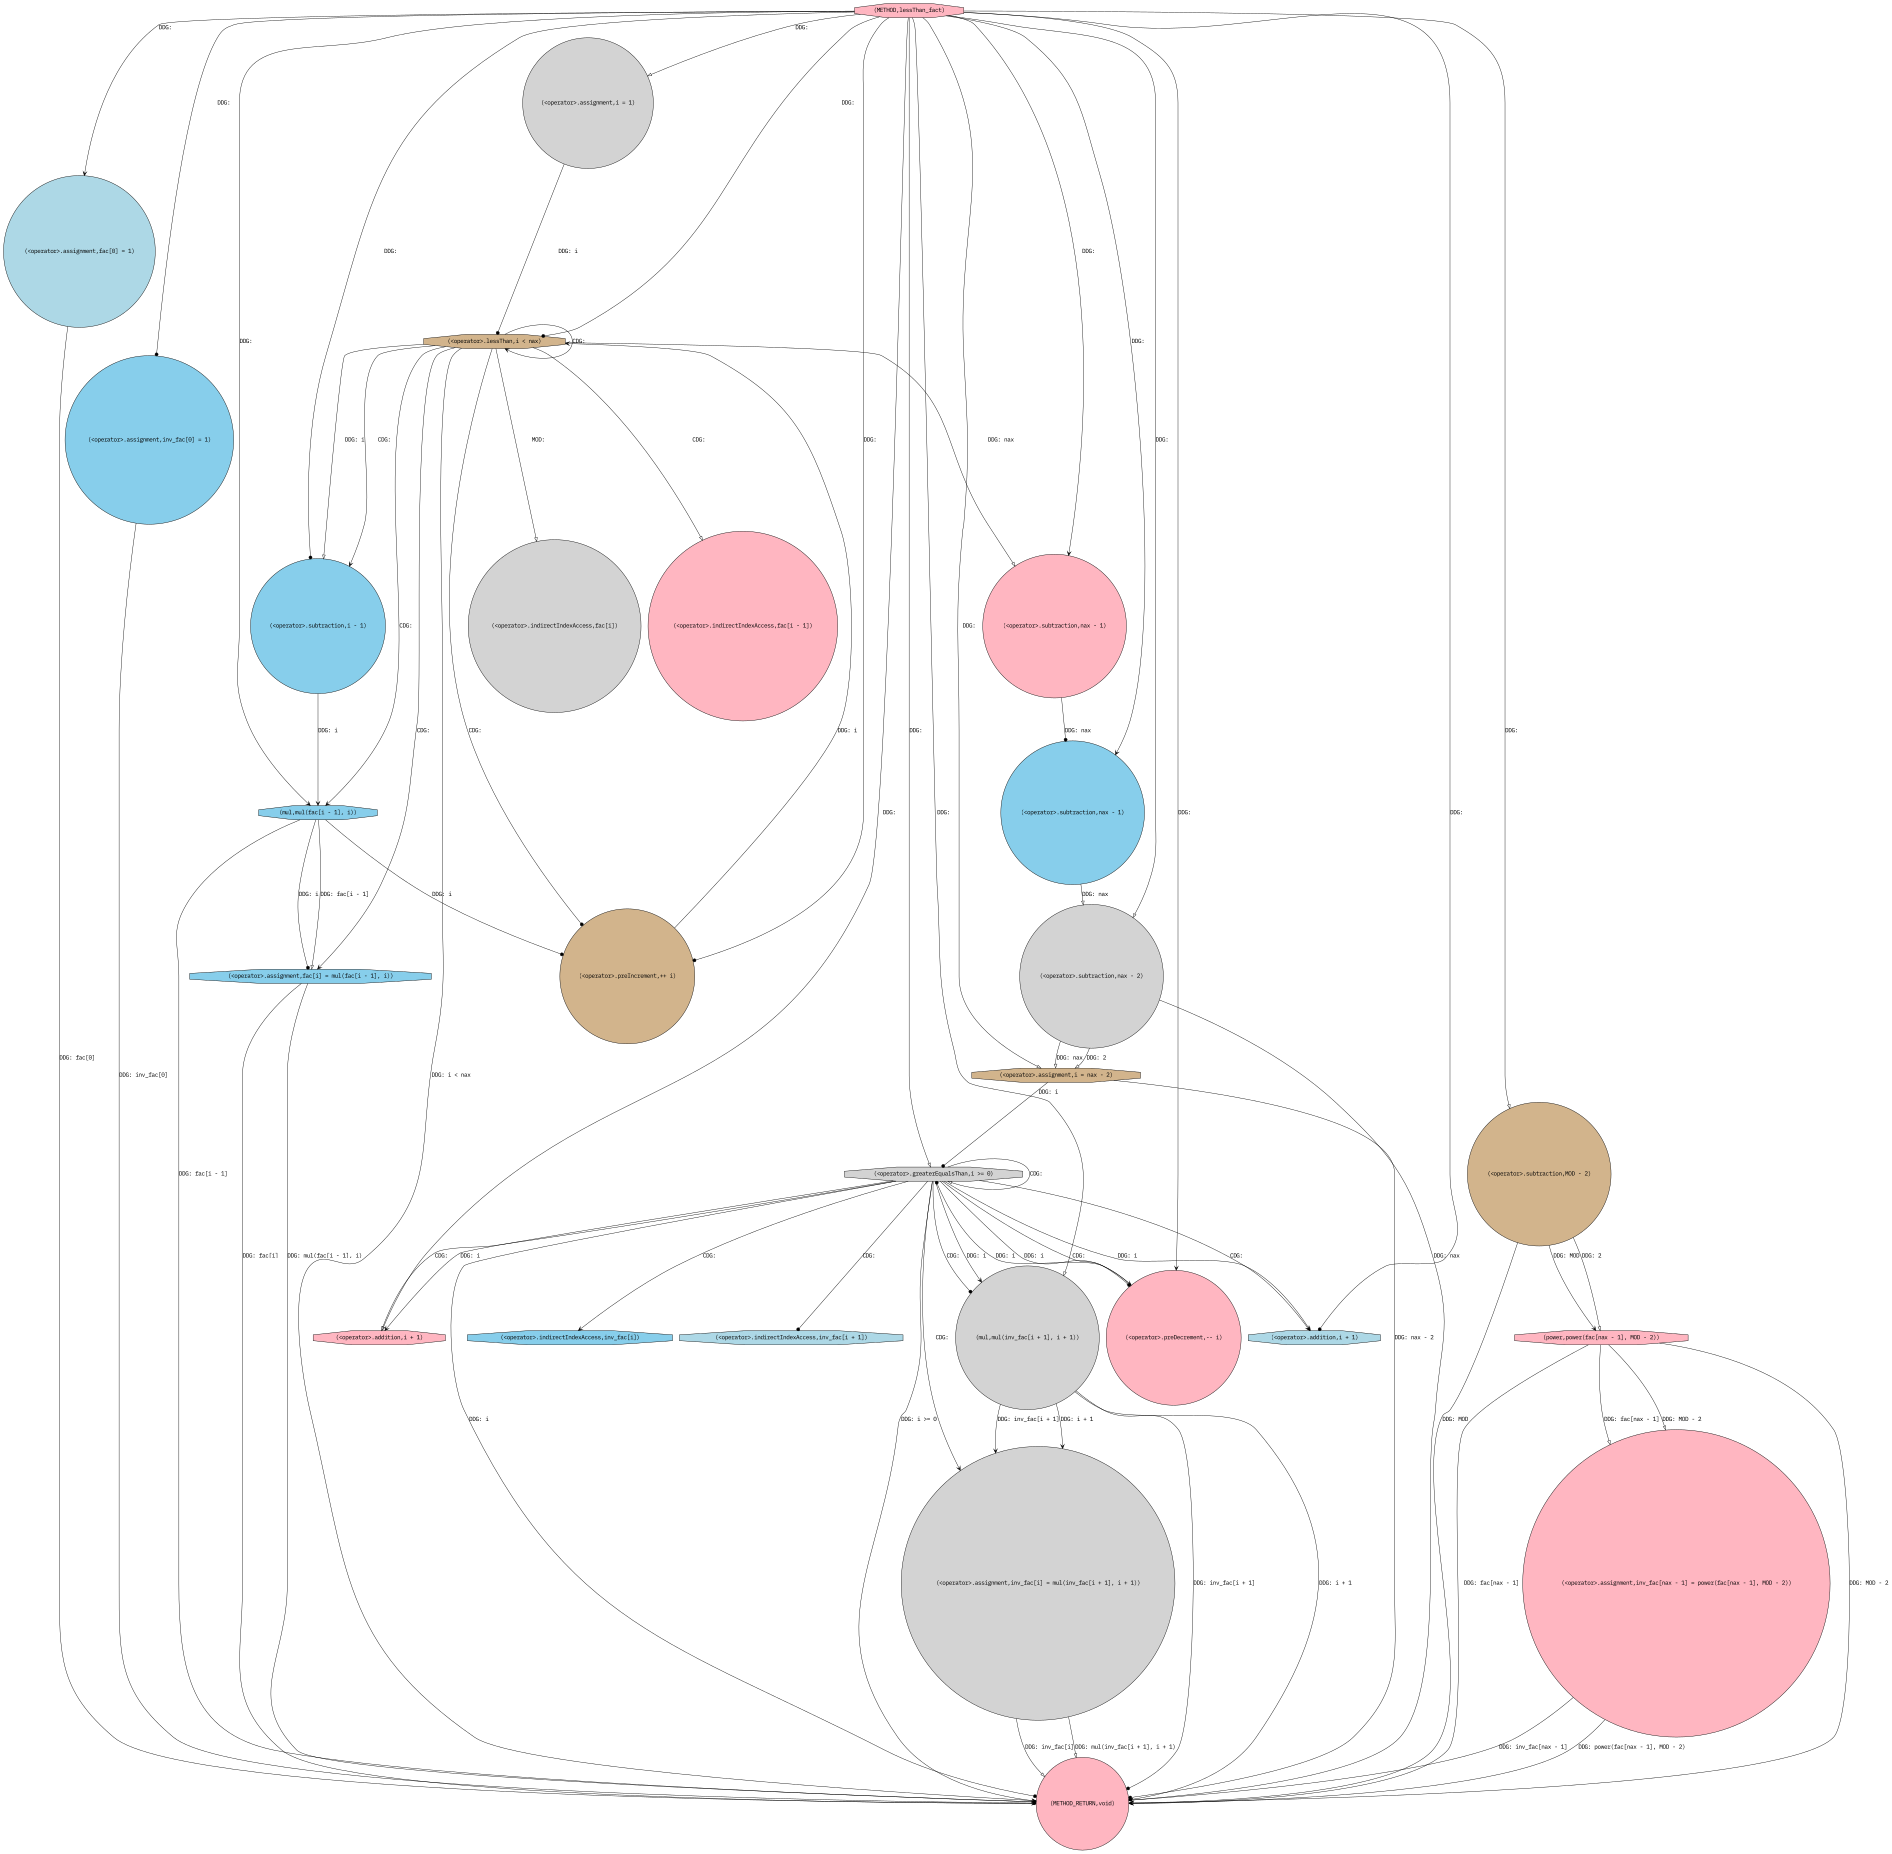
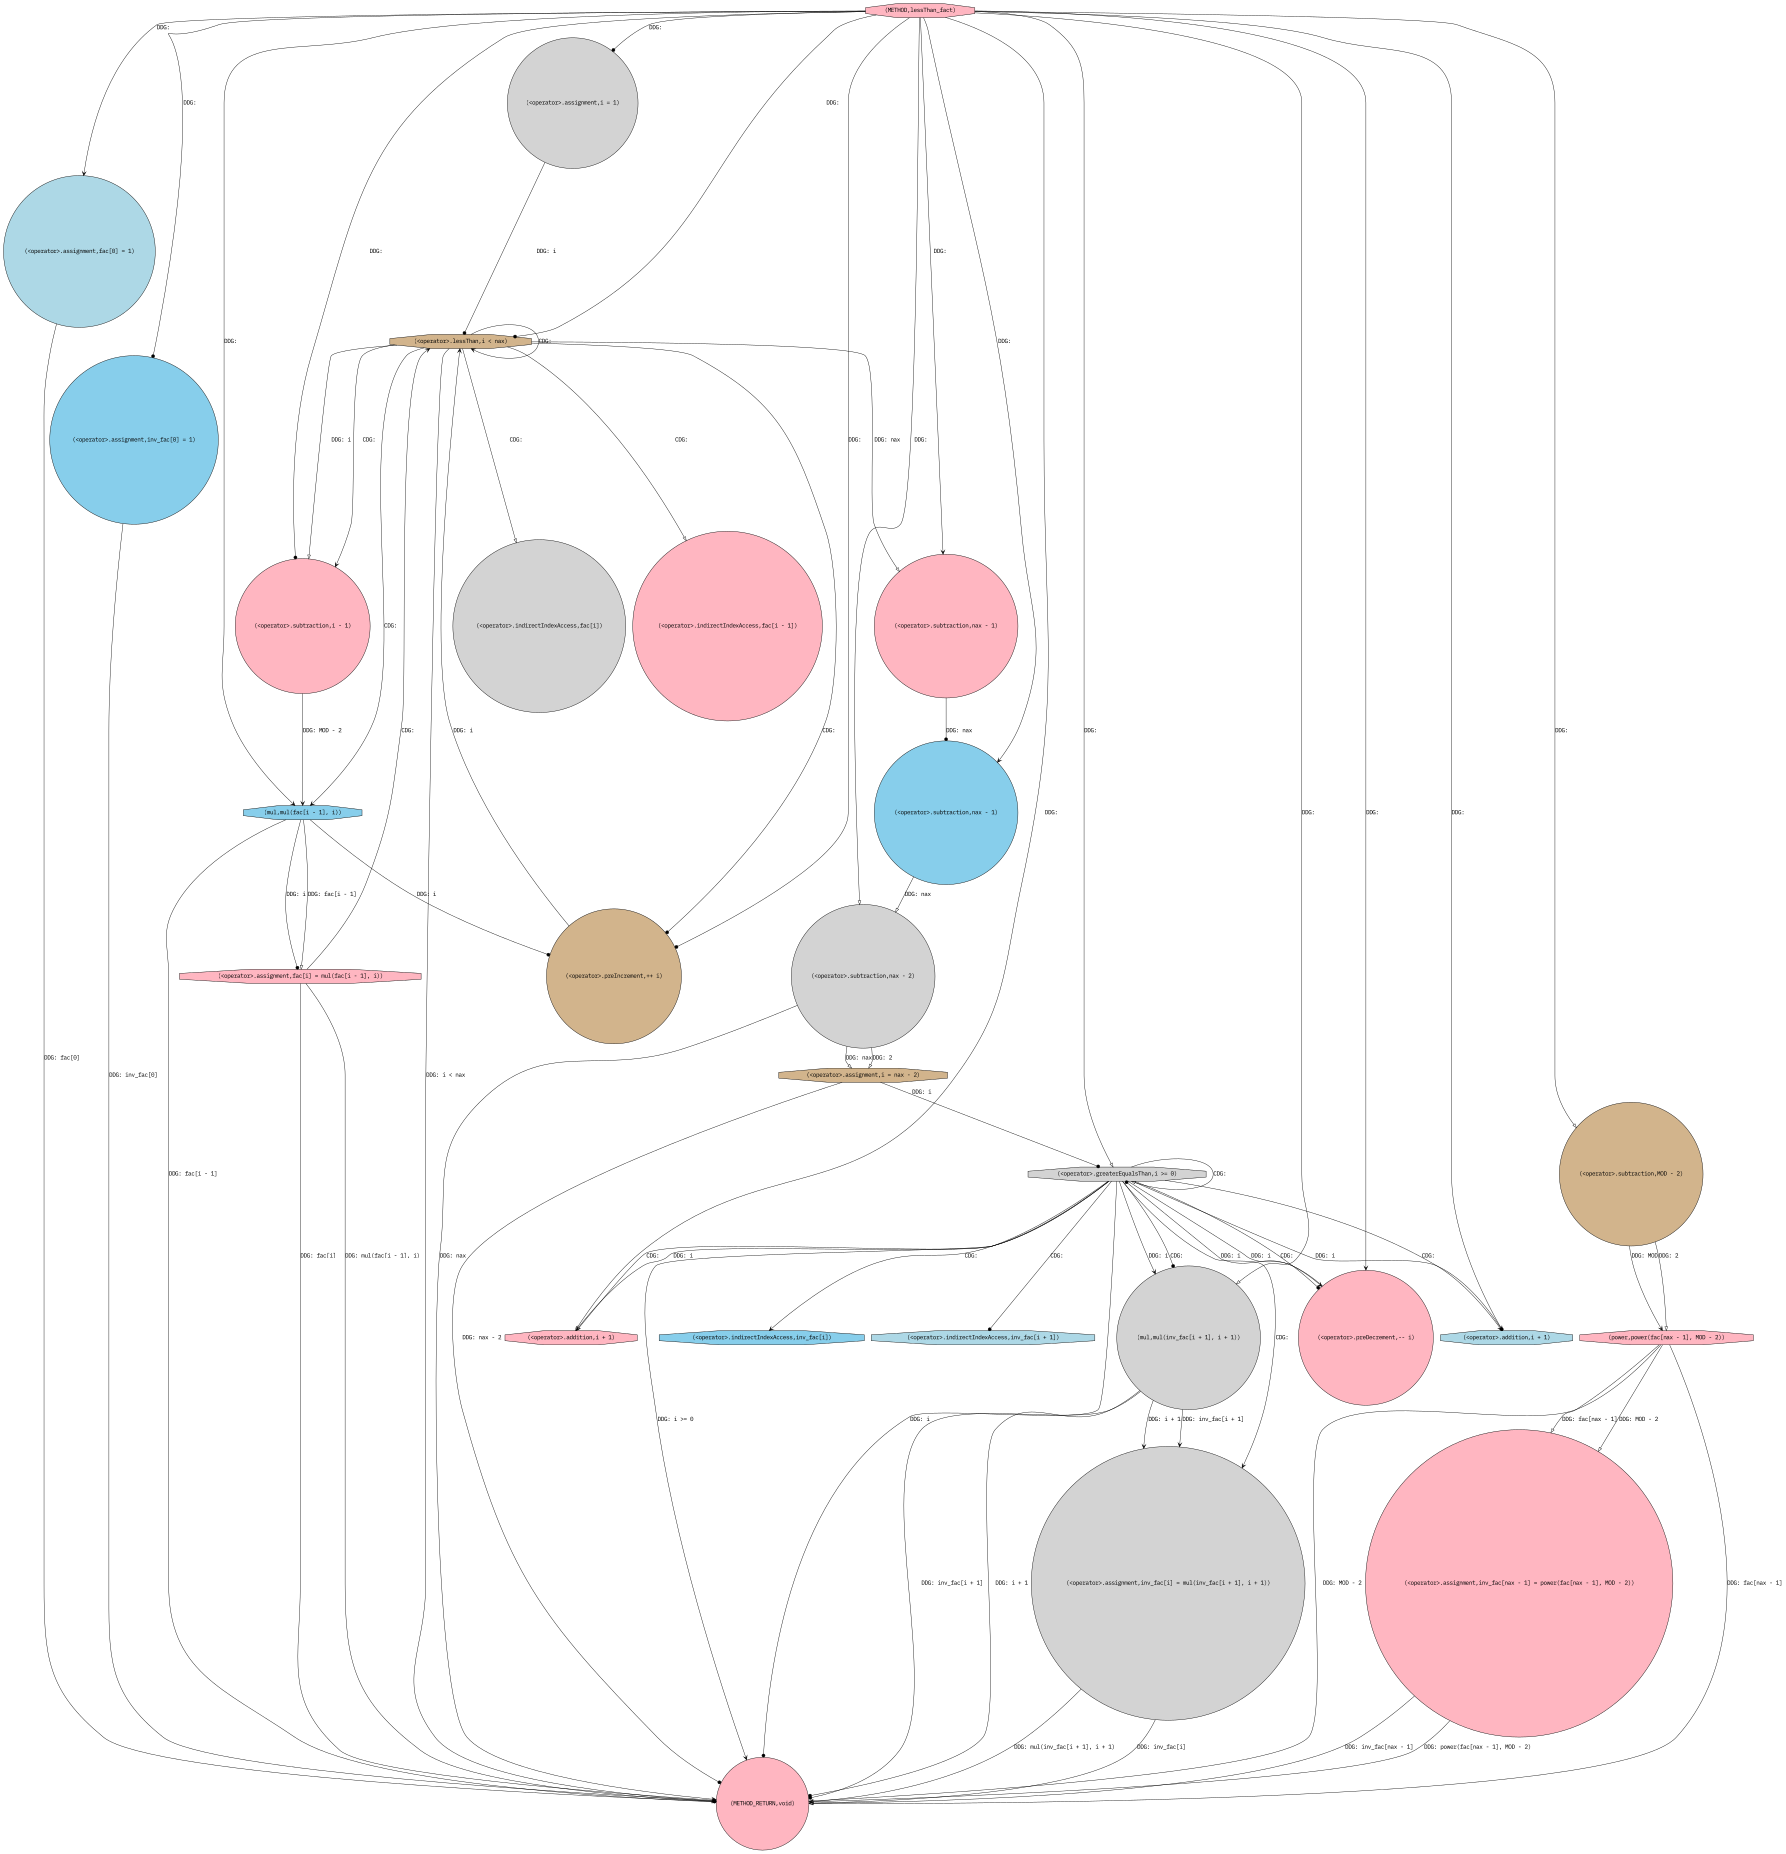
edge "(METHOD,lessThan_fact)" -> "(<operator>.assignment,i = 1)": arrowhead onormal -> dot
edge "(<operator>.lessThan,i < nax)" -> "(<operator>.indirectIndexAccess,fac[i])": label "MOD: " -> "CDG: "
edge "(METHOD,lessThan_fact)" -> "(<operator>.assignment,i = nax - 2)": removed, label "DDG:"
node "(<operator>.subtraction,i - 1)": fillcolor skyblue -> lightpink
edge "(<operator>.lessThan,i < nax)" -> "(<operator>.assignment,fac[i] = mul(fac[i - 1], i))": reversed
edge "(<operator>.subtraction,i - 1)" -> "(mul,mul(fac[i - 1], i))": label "DDG: i" -> "DDG: MOD - 2"
node "(<operator>.assignment,fac[i] = mul(fac[i - 1], i))": fillcolor skyblue -> lightpink
edge "(<operator>.subtraction,MOD - 2)" -> "(METHOD_RETURN,void)": removed, label "DDG: MOD"
